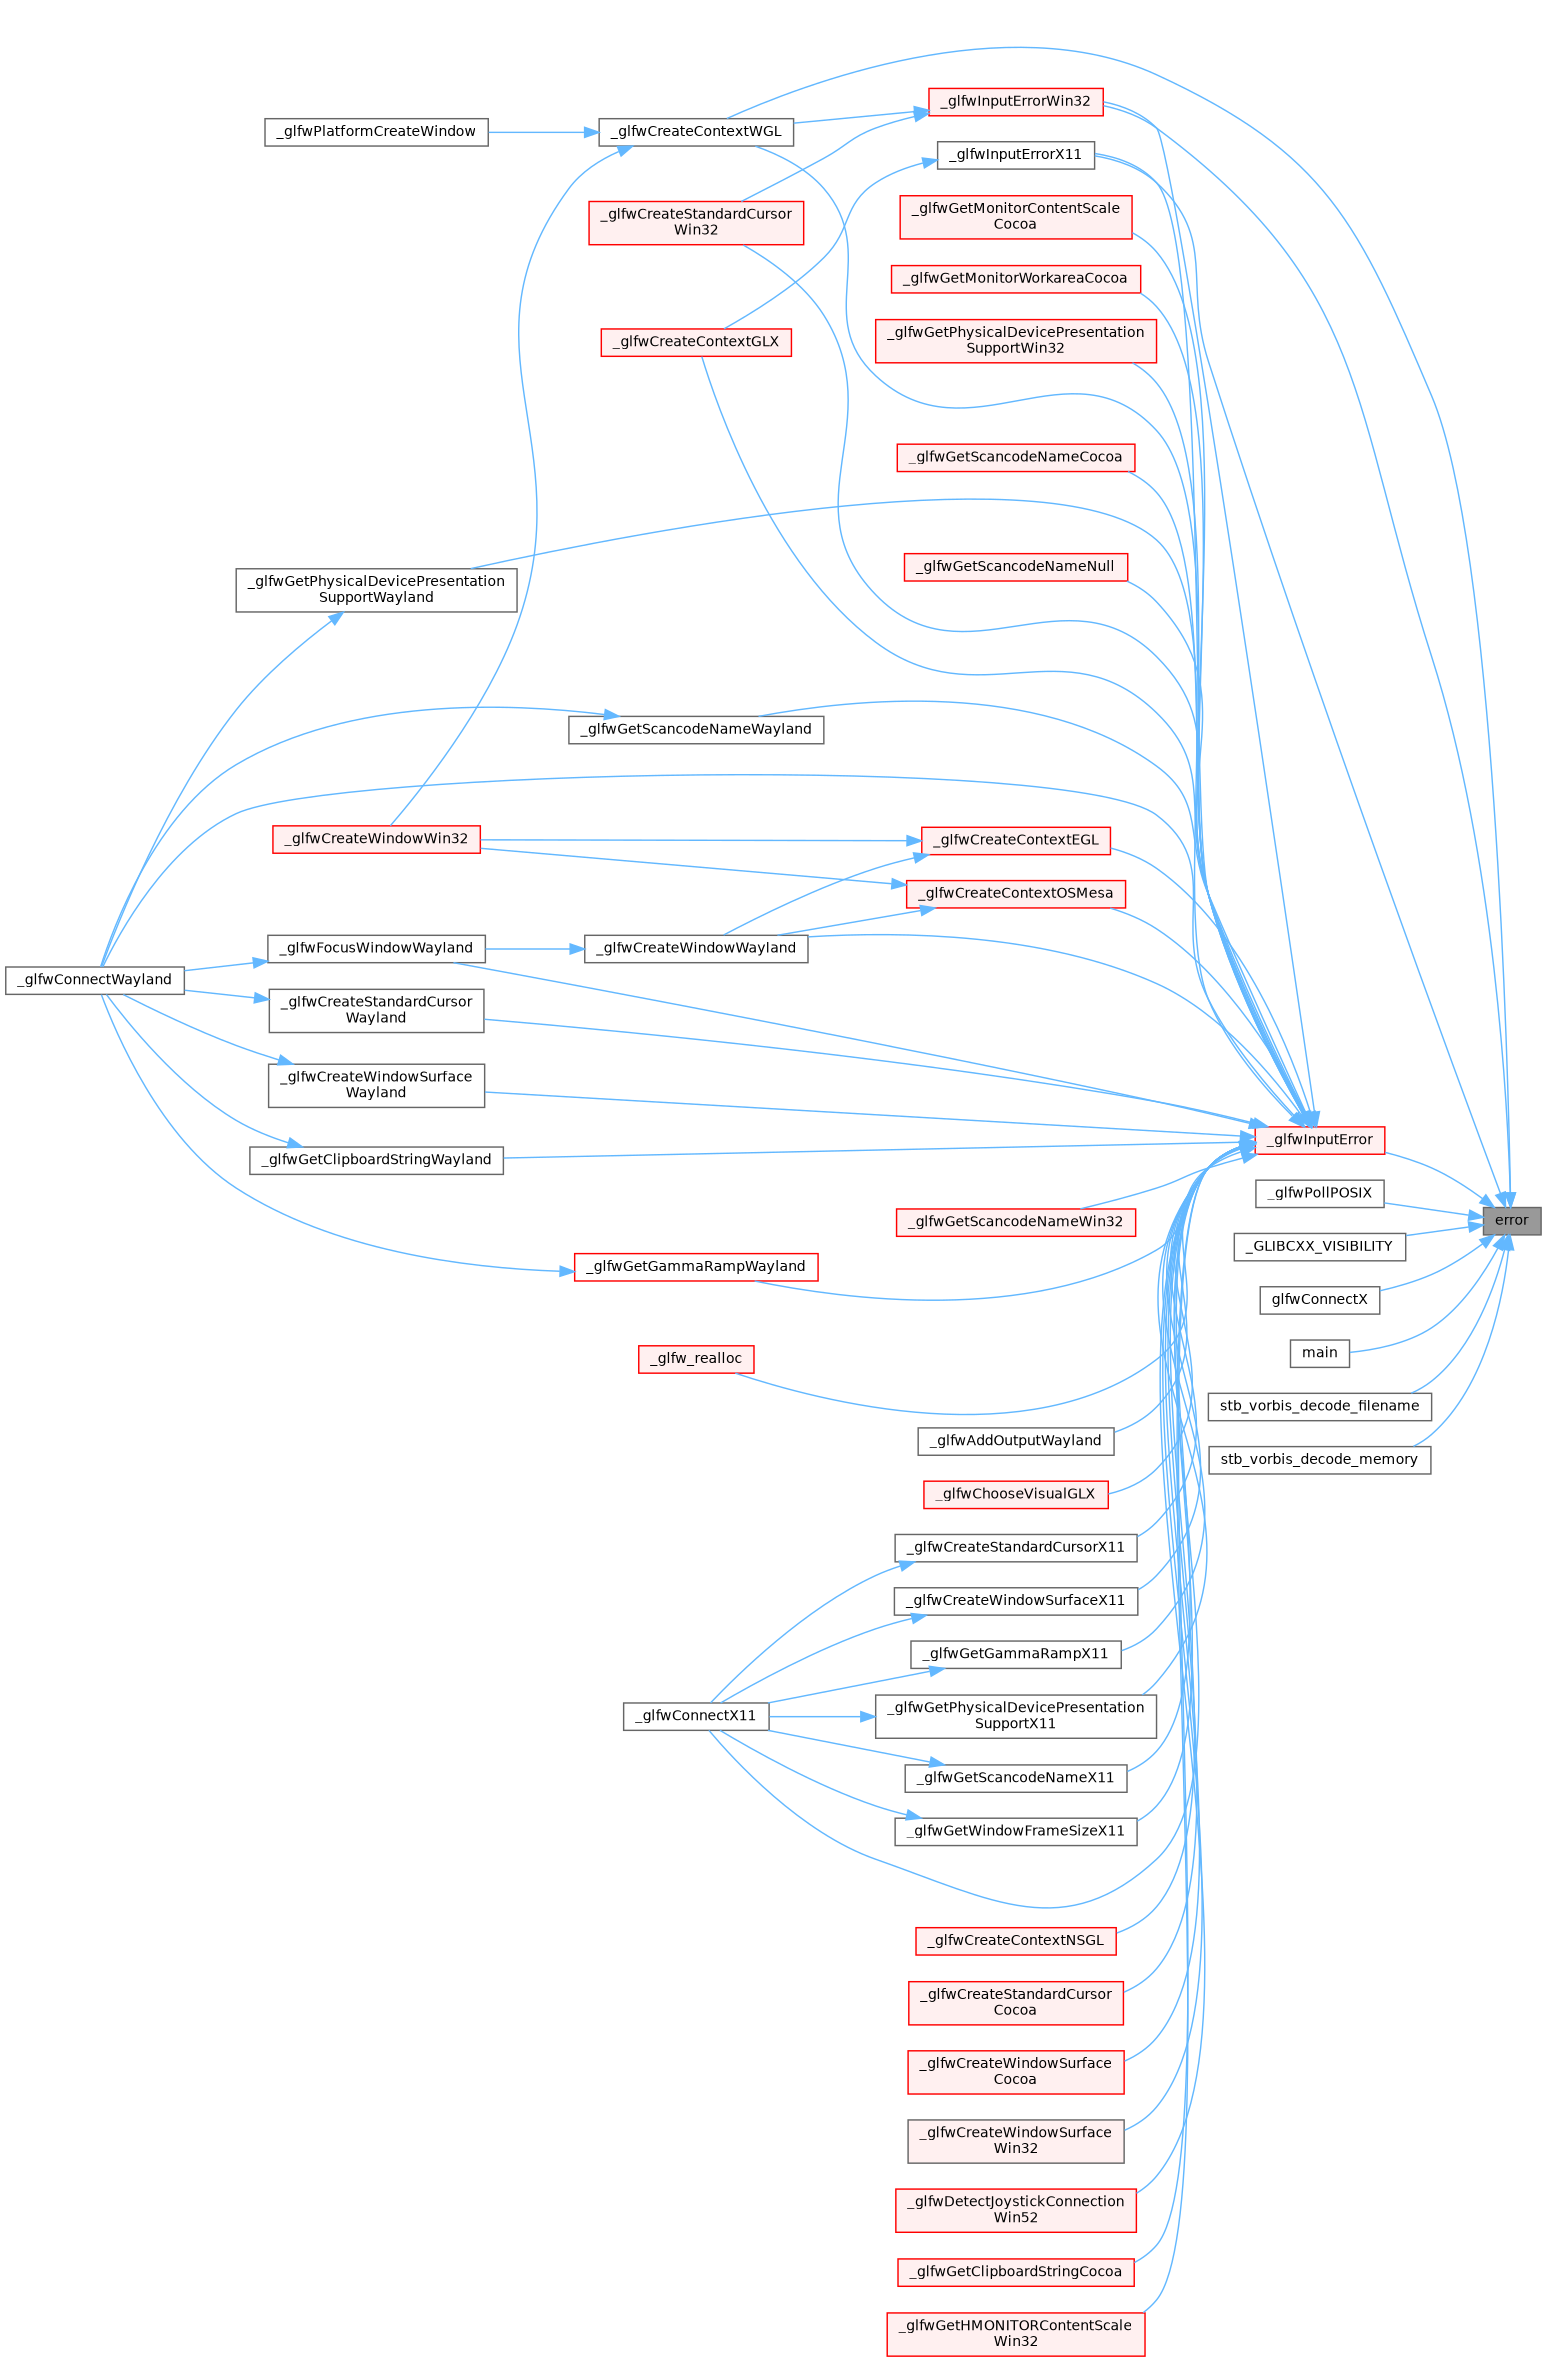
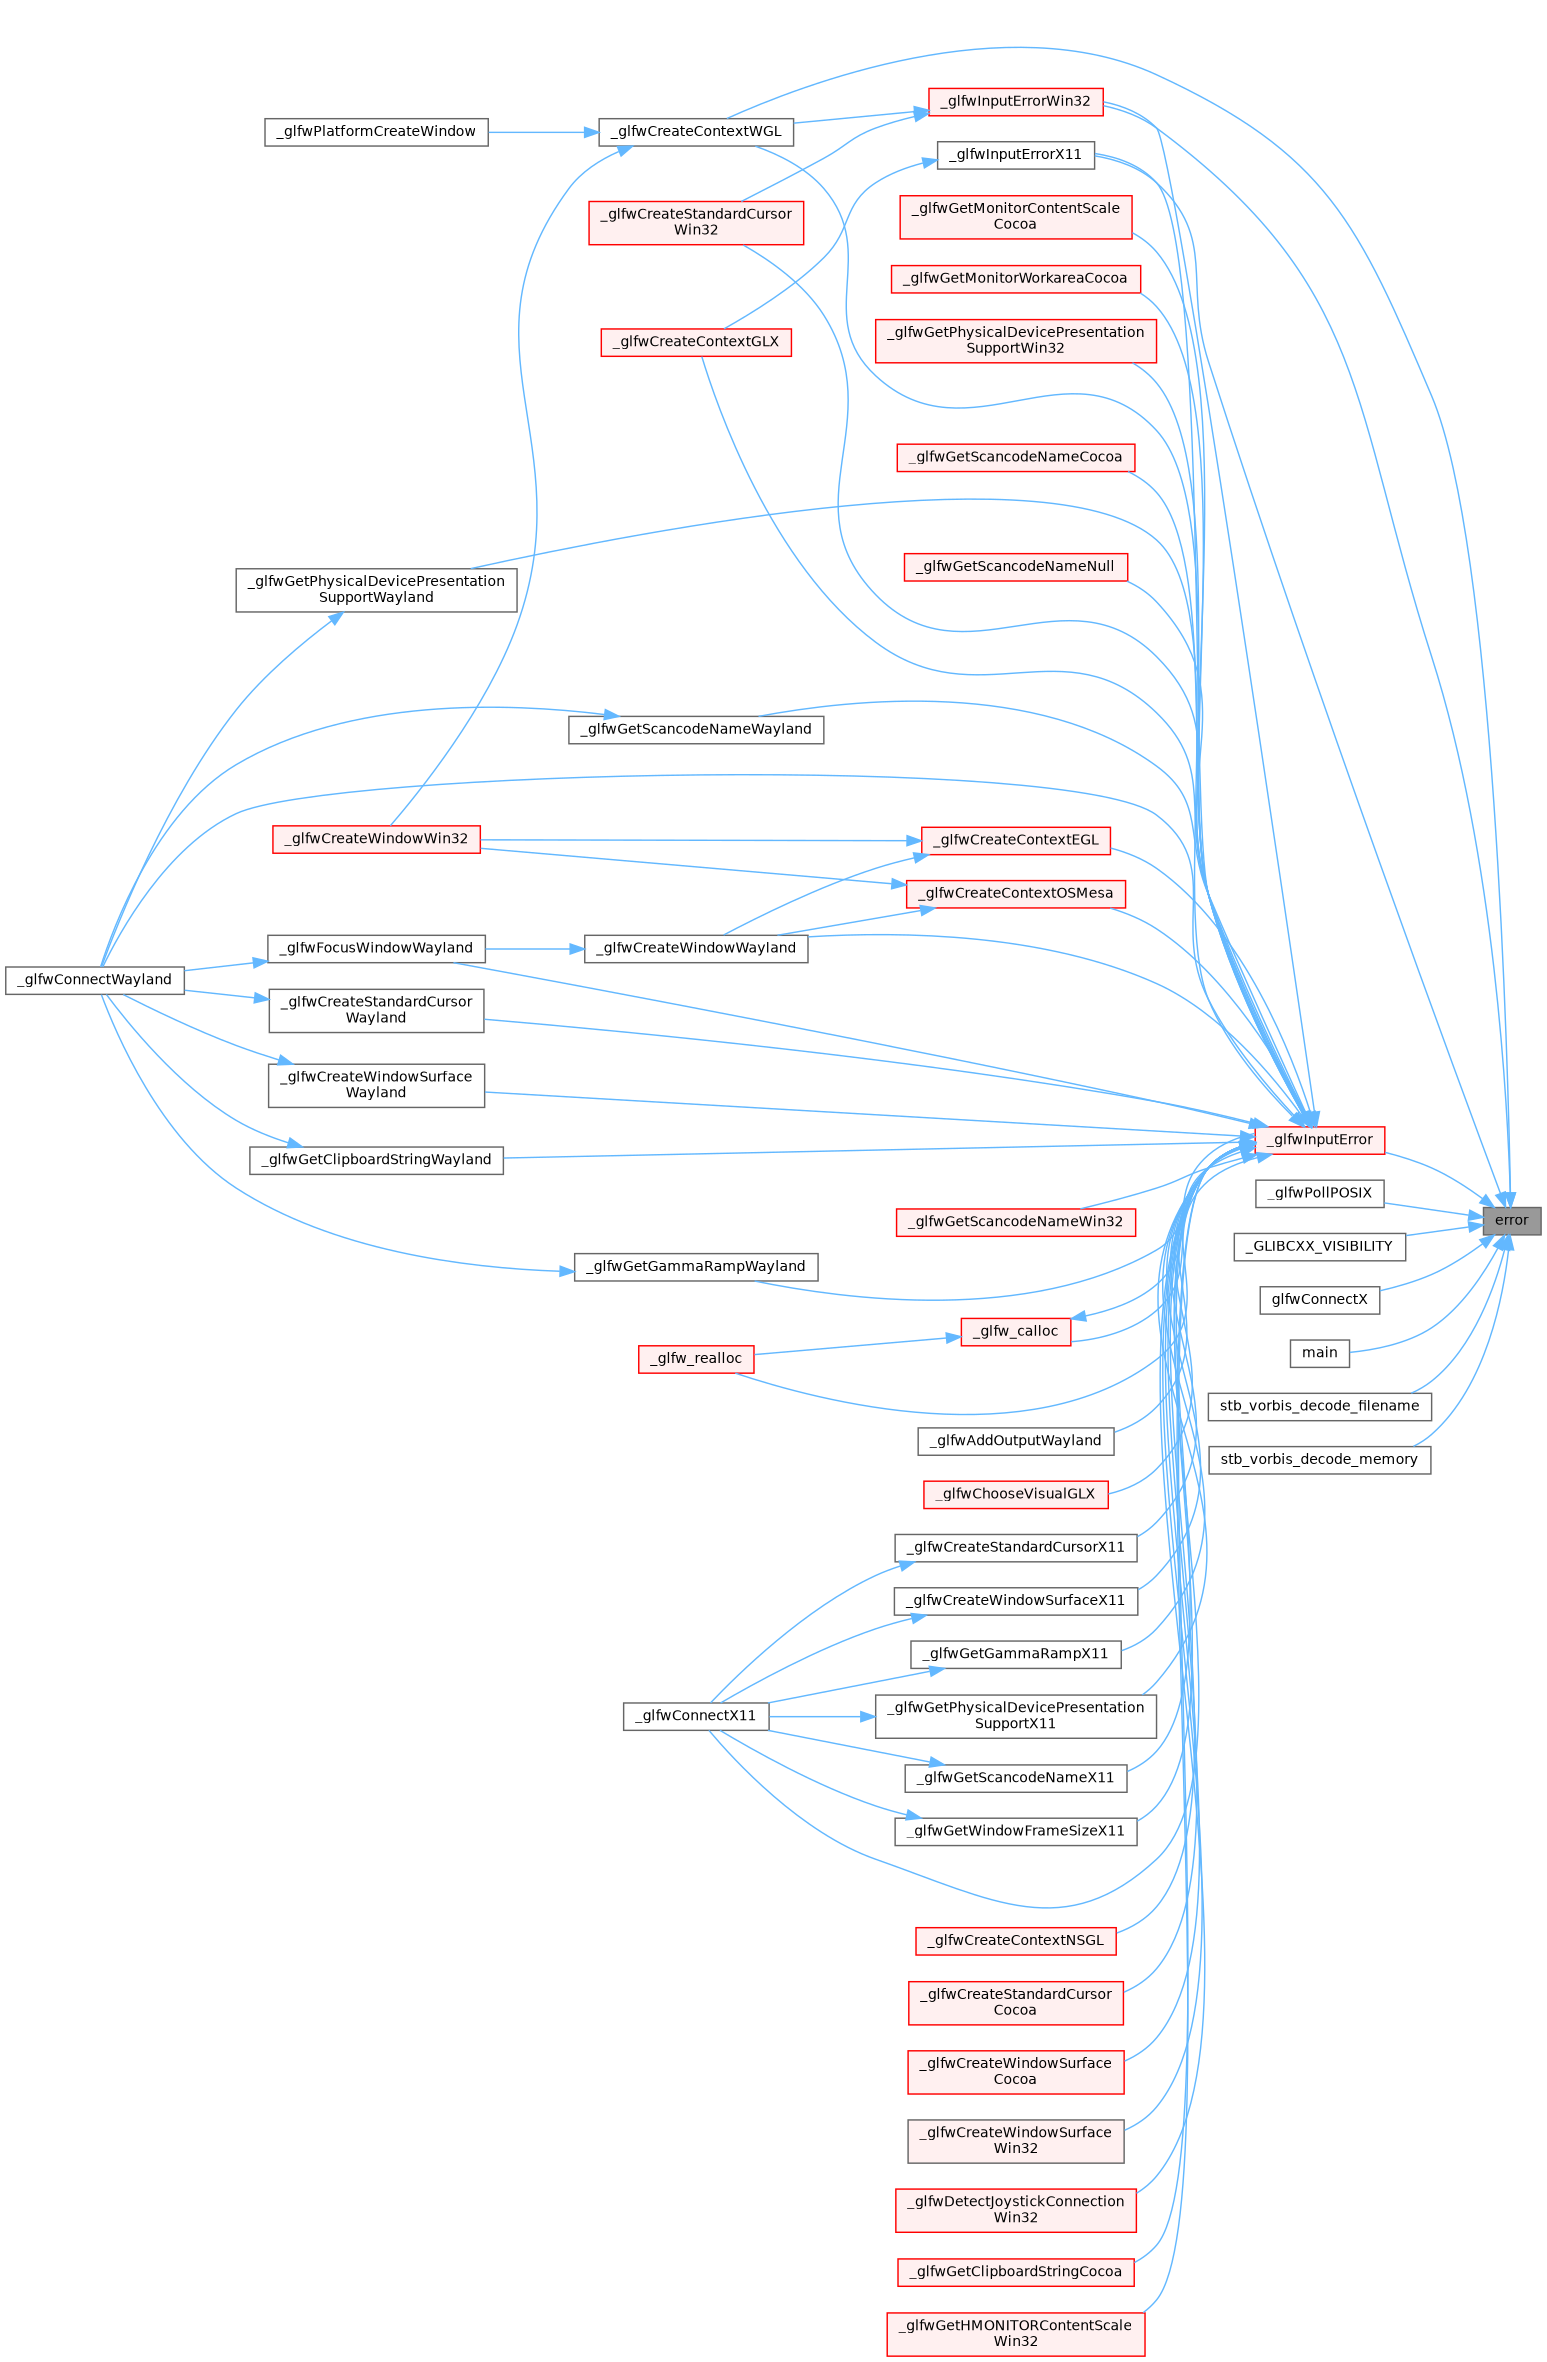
node "_glfwGetGammaRampWayland": color red -> grey40
node "_glfw_calloc": added
node "_glfwDetectJoystickConnection Win52": label "_glfwDetectJoystickConnection Win52" -> "_glfwDetectJoystickConnection Win32"
